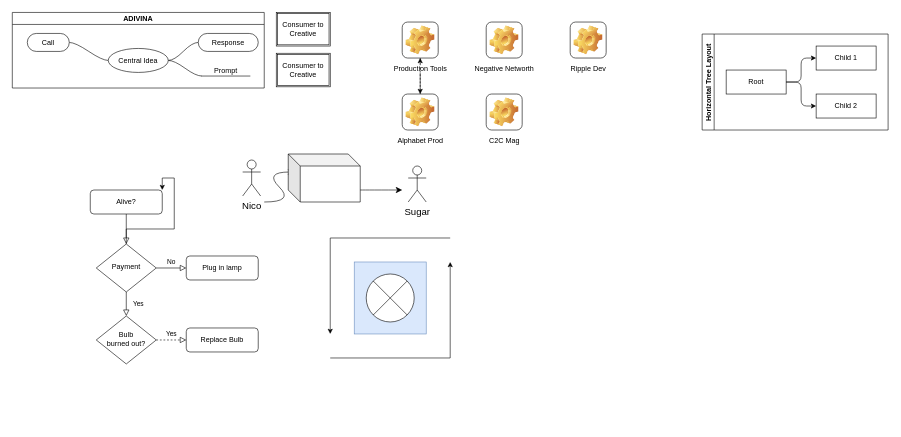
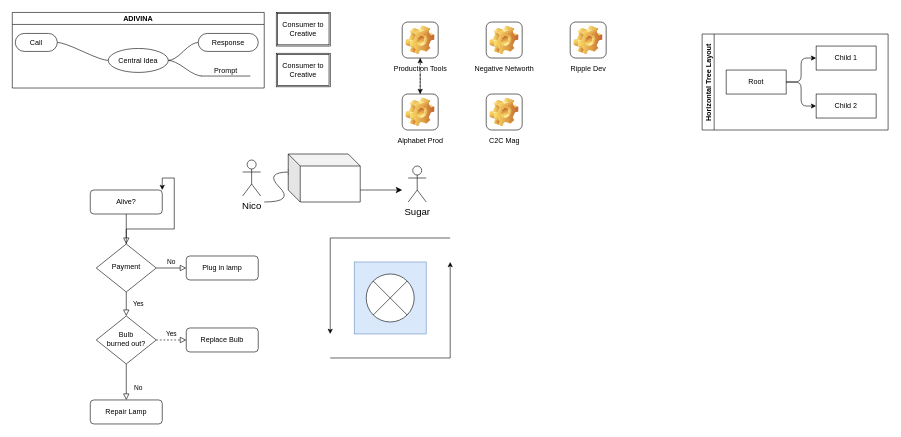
node "Call": moved (48, 42) -> (36, 42)
edge "Bulb burned out?" -> "Repair Lamp": added, label "No"
node "Repair Lamp": added
